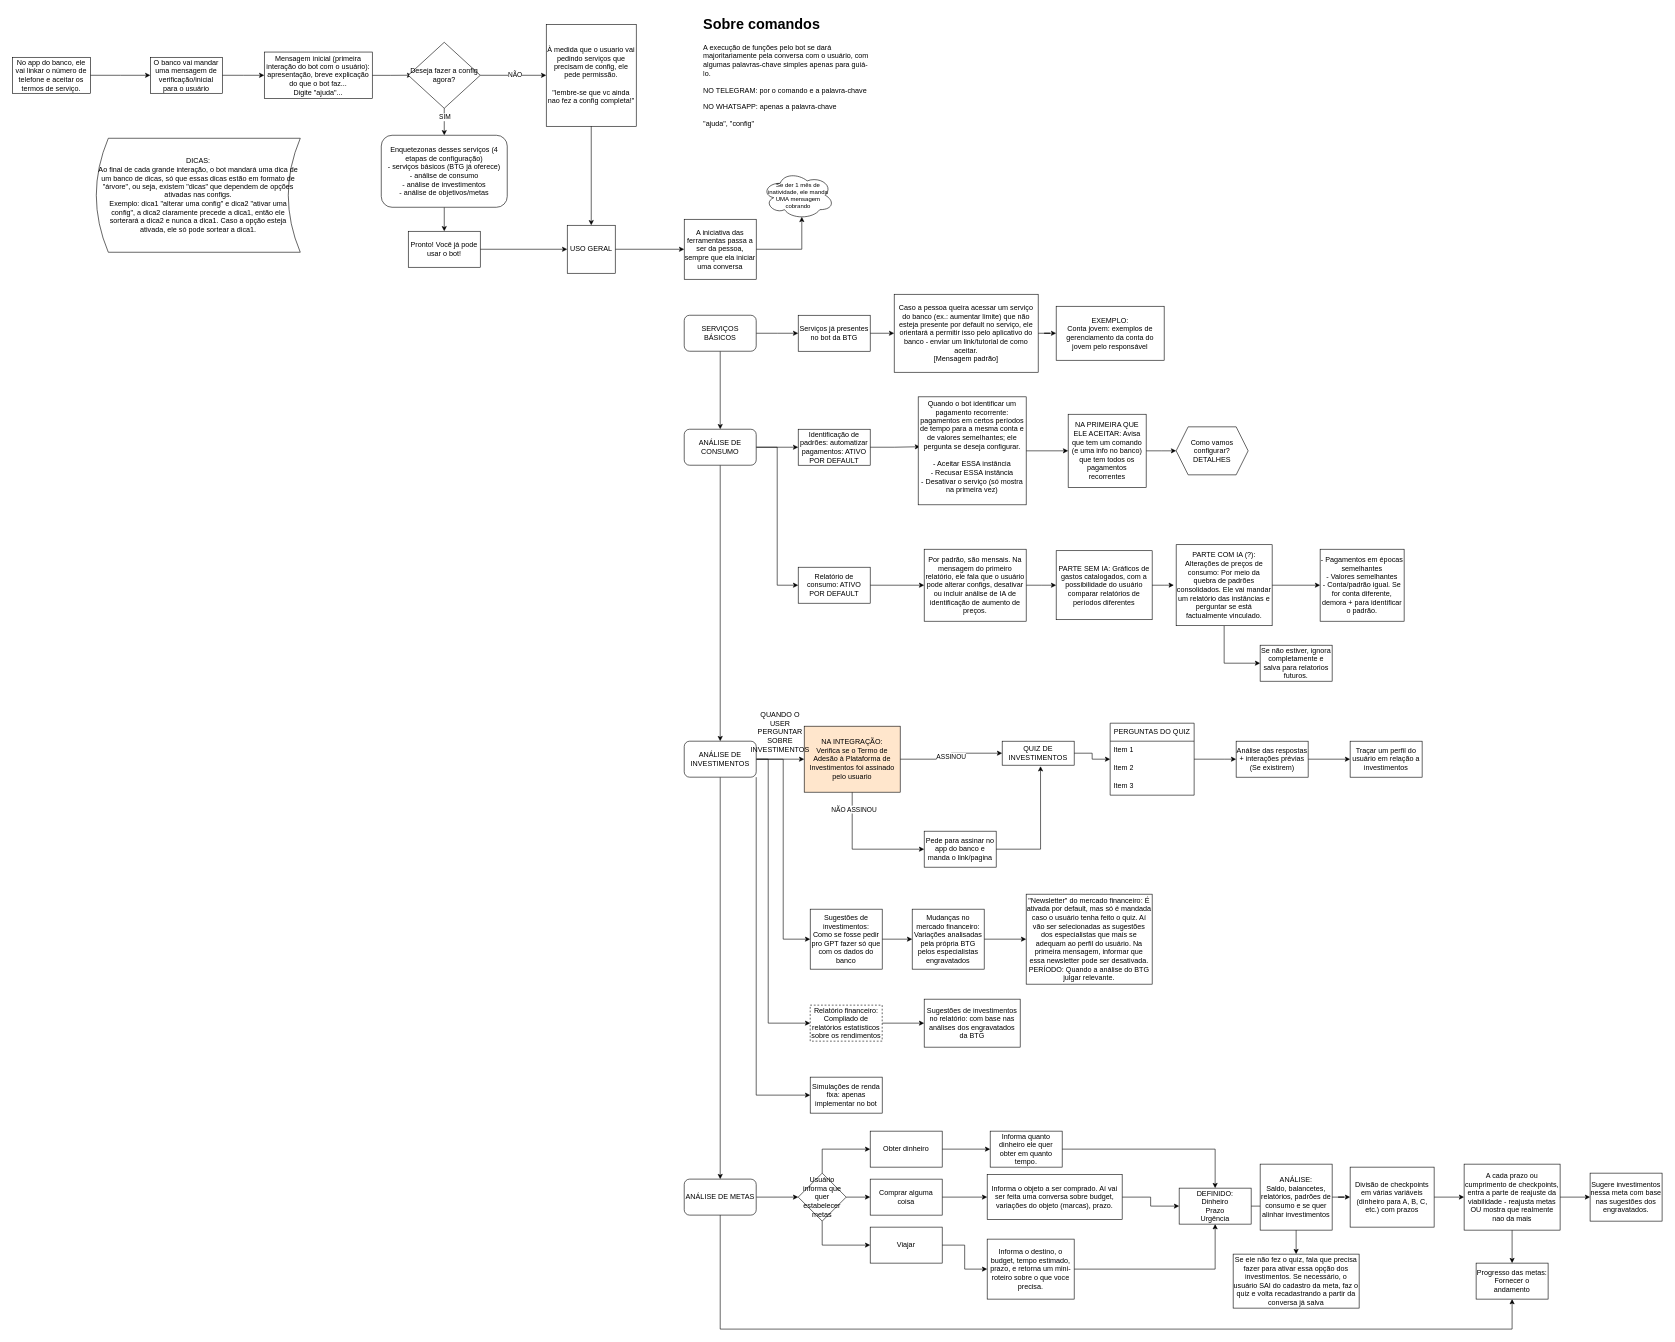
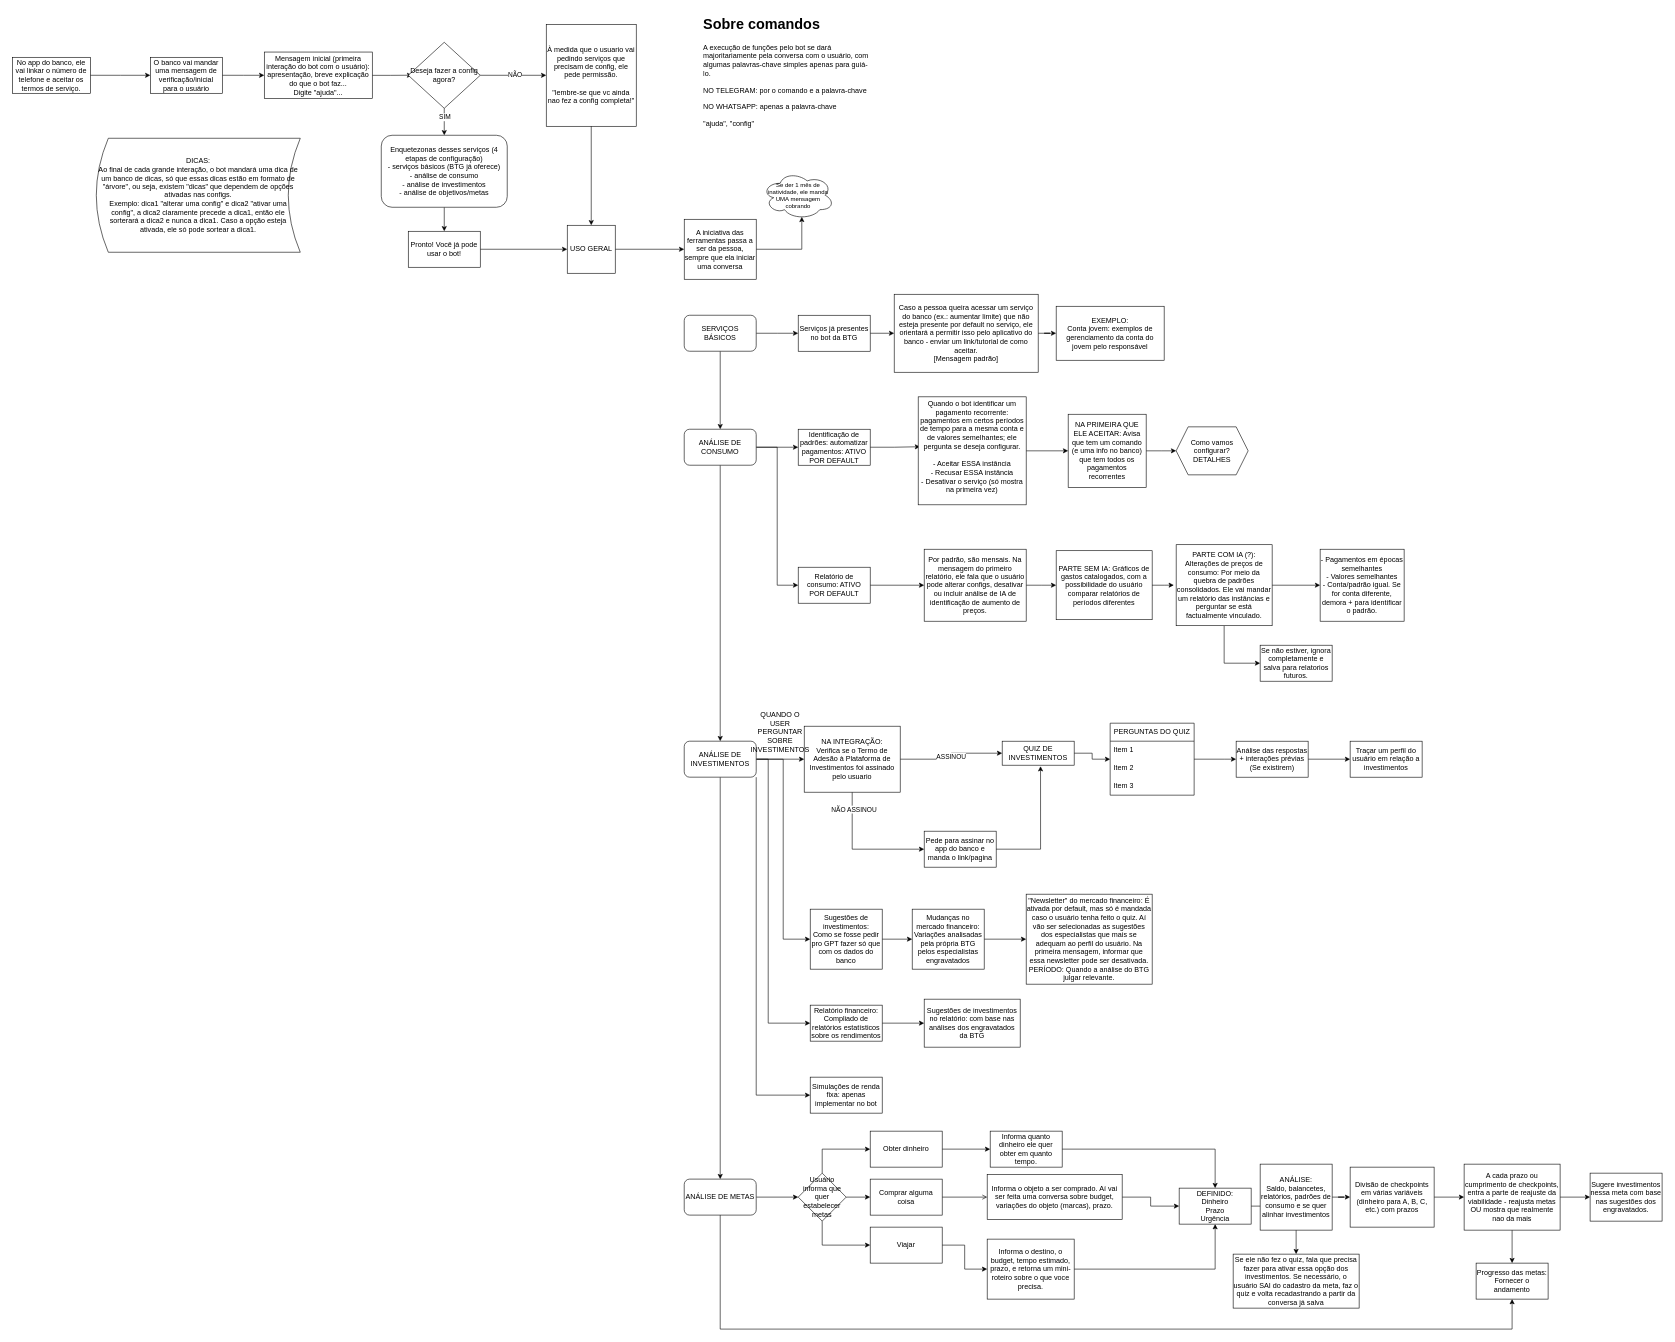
node "NA INTEGRAÇÃO: Verifica se o Termo de Adesão à Plataforma de Investimentos foi assinado pelo usuario": fillcolor #ffe6cc -> #ffffff
node "Relatório financeiro: Compliado de relatórios estatísticos sobre os rendimentos": style dashed -> solid
edge "Comprar alguma coisa" -> "Informa o objeto a ser comprado. Aí vai ser feita uma conversa sobre budget, variações do objeto (marcas), prazo.": arrowhead classic -> open
